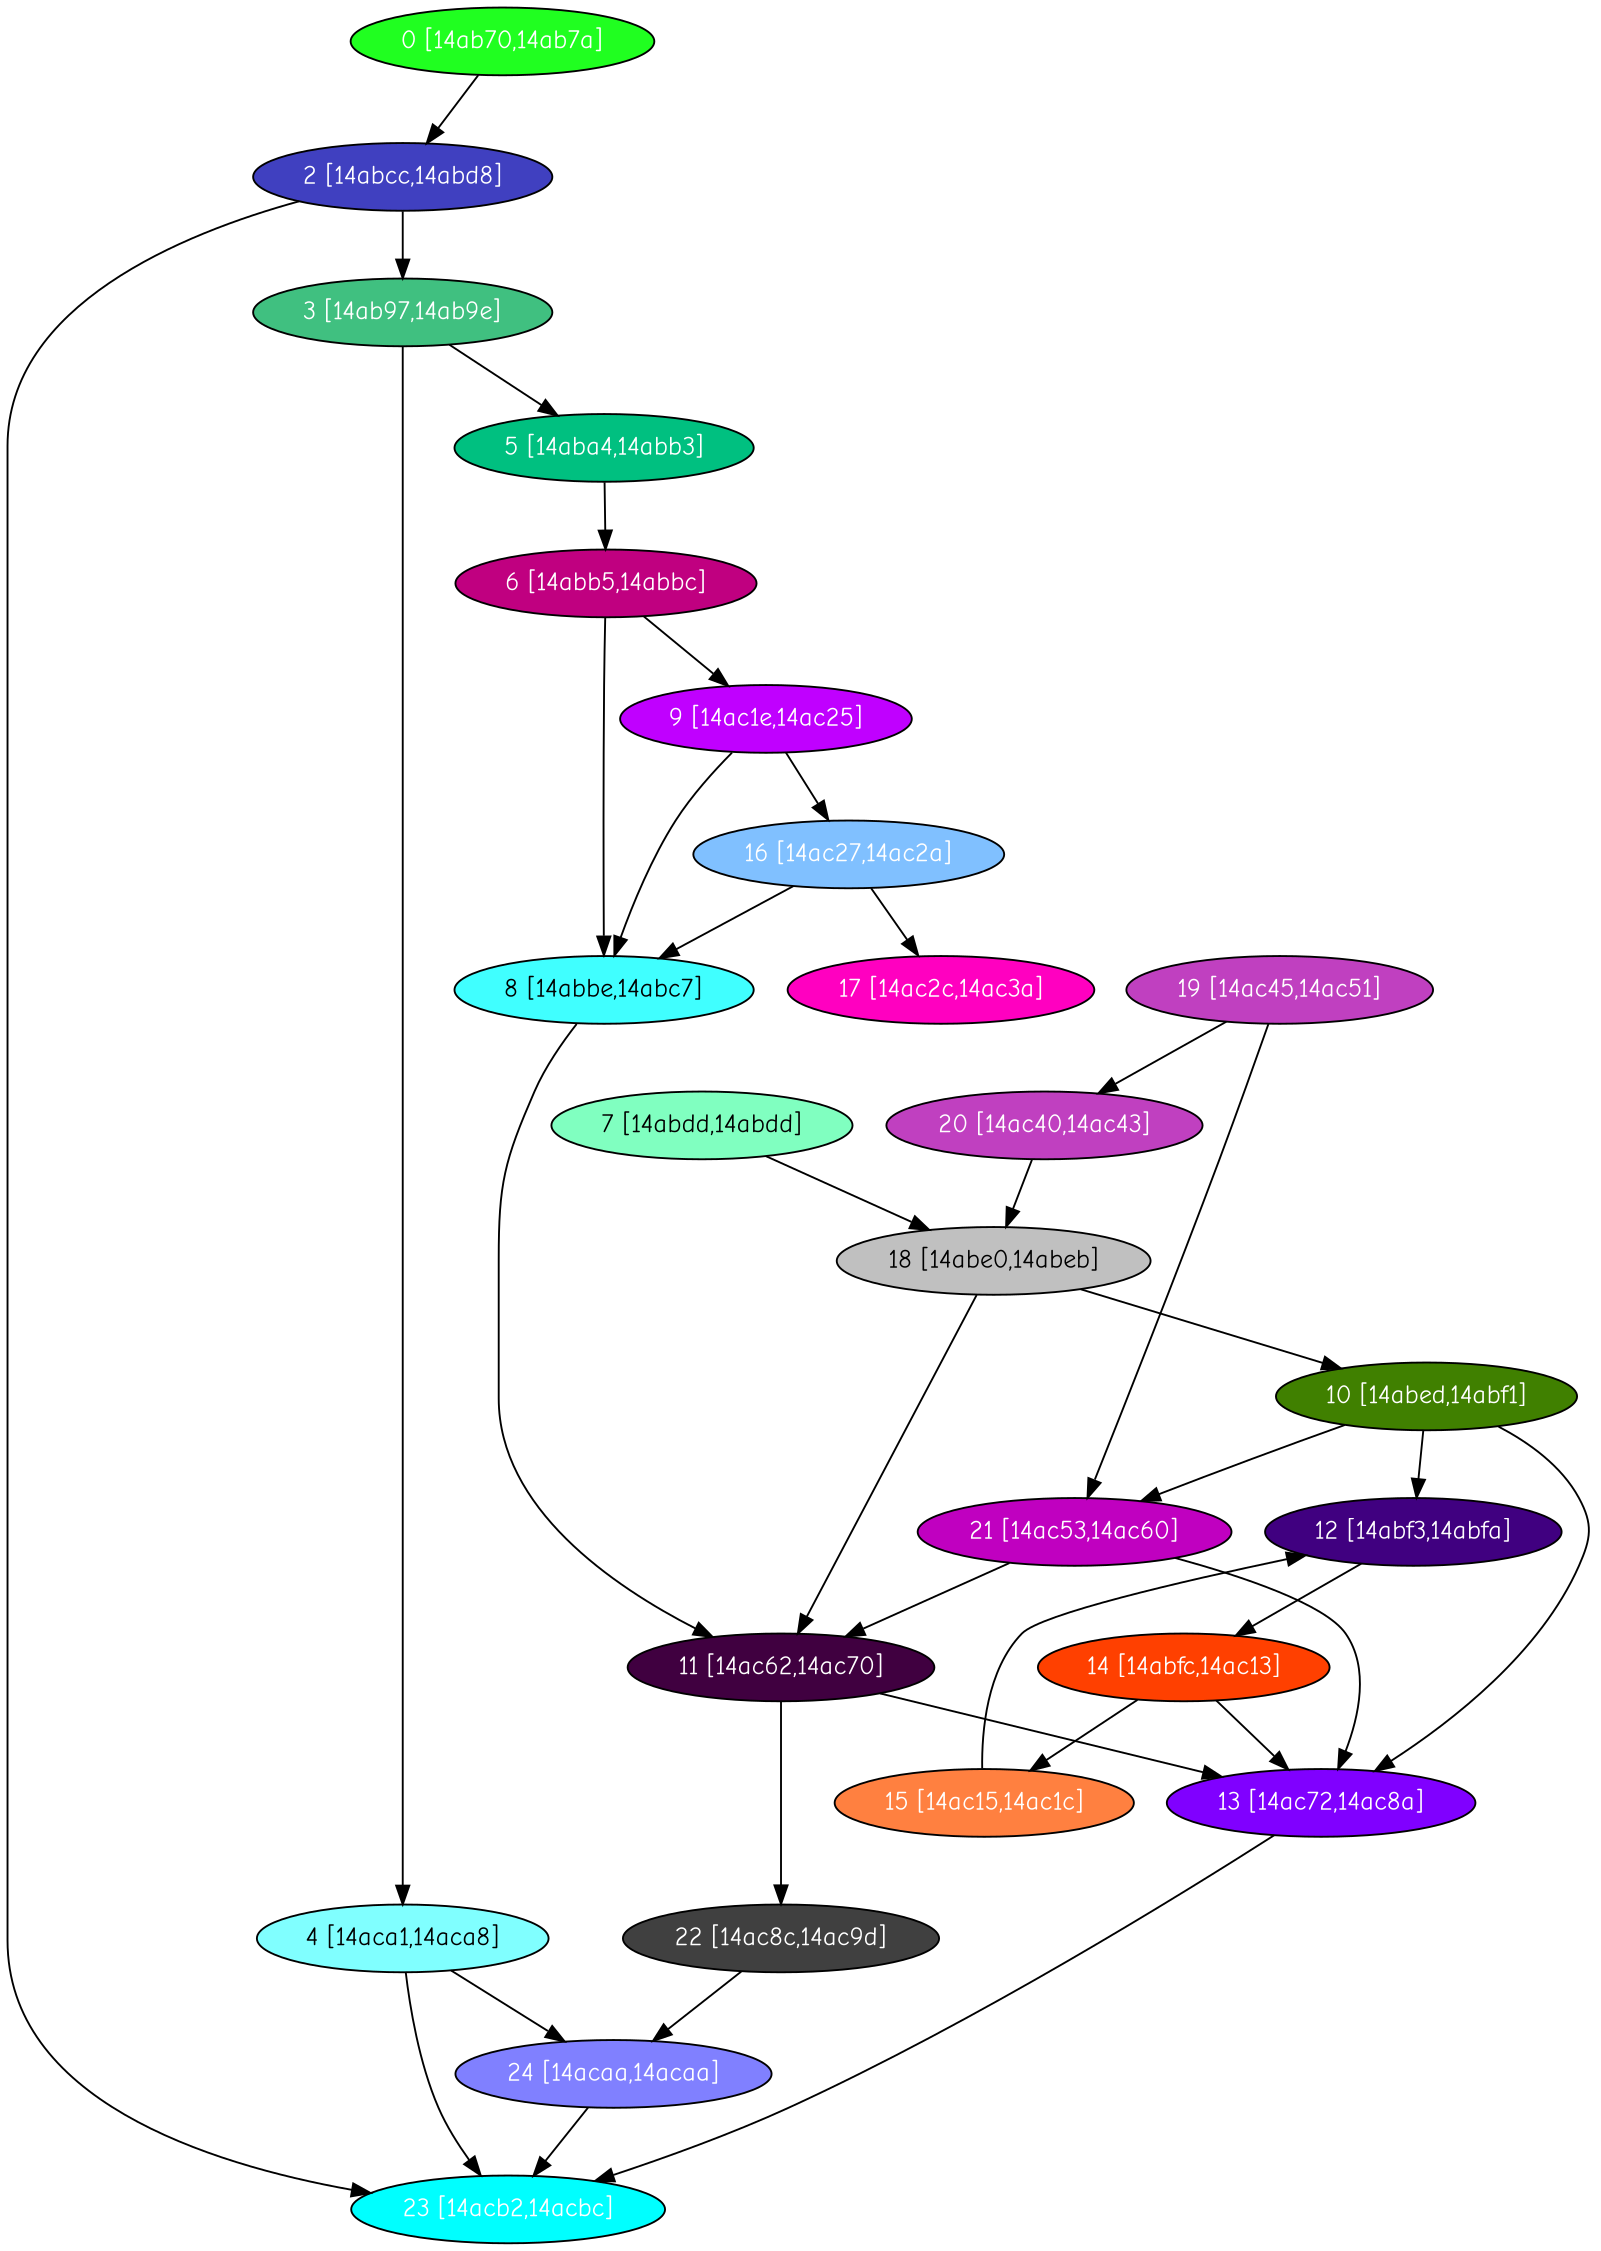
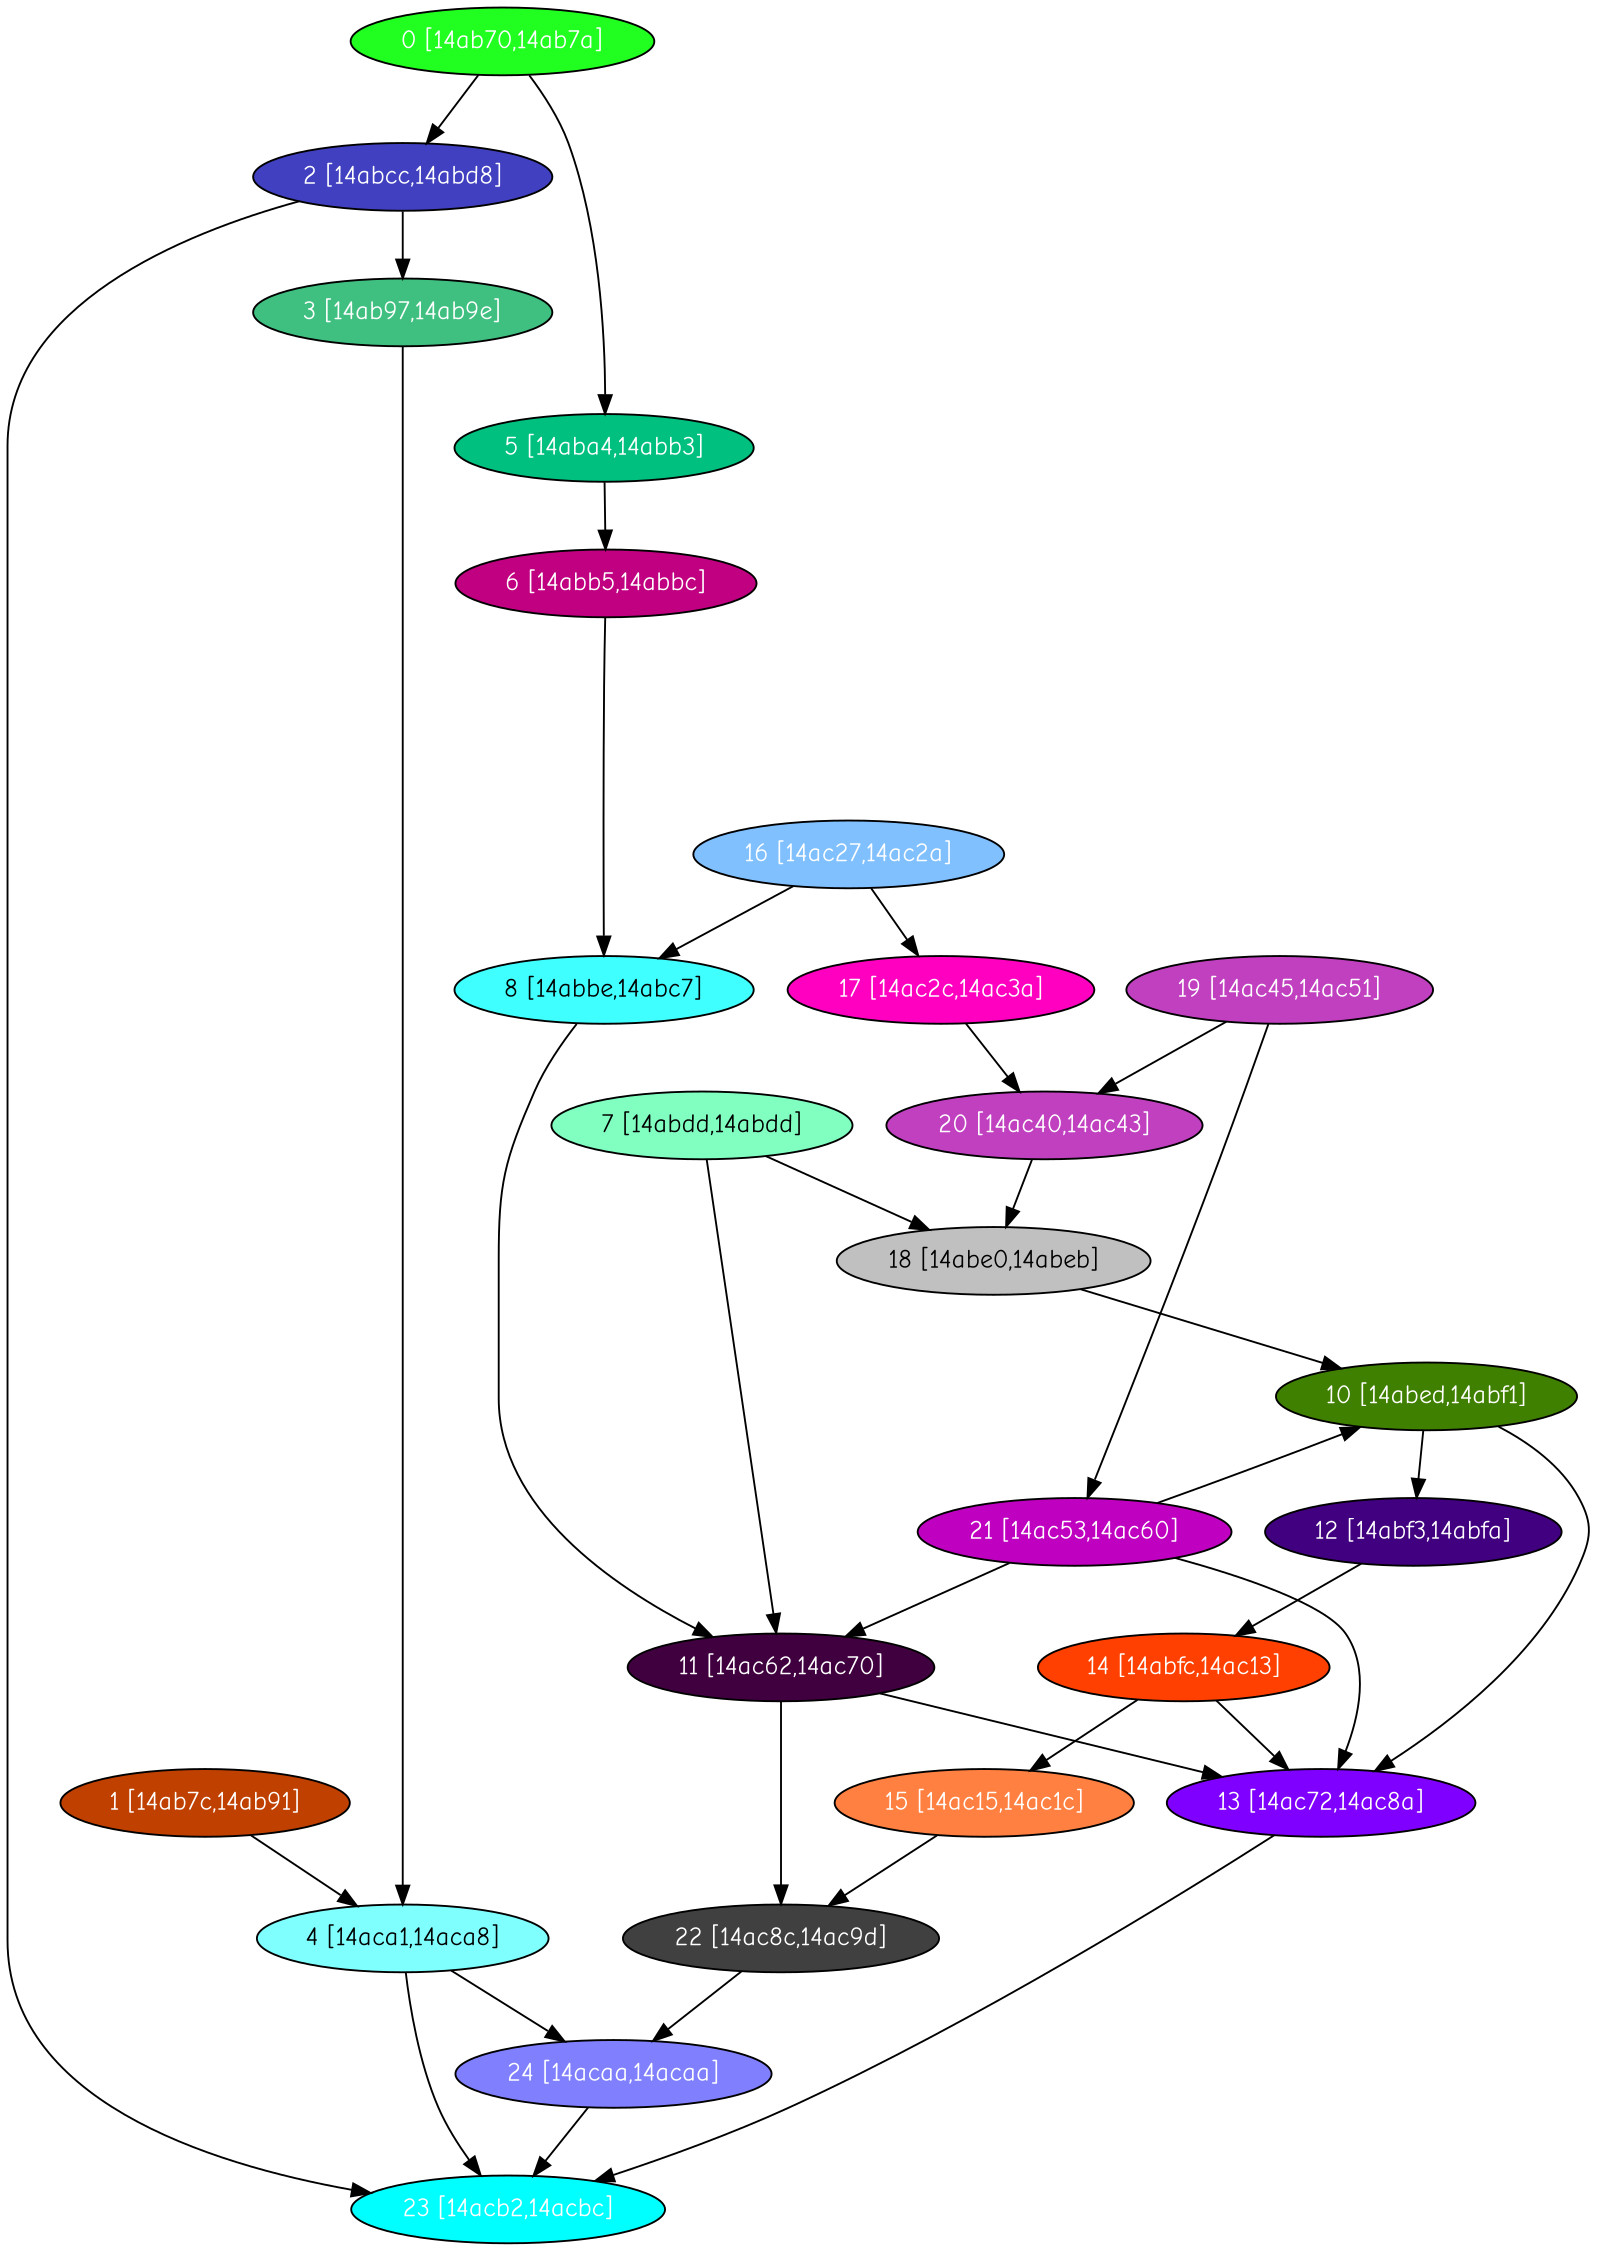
edge "3 [14ab97,14ab9e]" -> "5 [14aba4,14abb3]": now "0 [14ab70,14ab7a]" -> "5 [14aba4,14abb3]"
node "9 [14ac1e,14ac25]": removed
edge "17 [14ac2c,14ac3a]" -> "20 [14ac40,14ac43]": added
edge "18 [14abe0,14abeb]" -> "11 [14ac62,14ac70]": now "7 [14abdd,14abdd]" -> "11 [14ac62,14ac70]"
edge "10 [14abed,14abf1]" -> "21 [14ac53,14ac60]": reversed
edge "15 [14ac15,14ac1c]" -> "12 [14abf3,14abfa]": now "15 [14ac15,14ac1c]" -> "22 [14ac8c,14ac9d]"
node "1 [14ab7c,14ab91]": added
